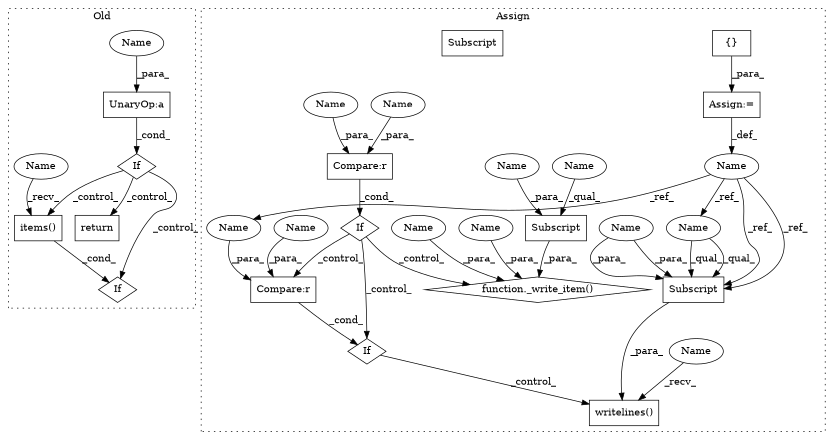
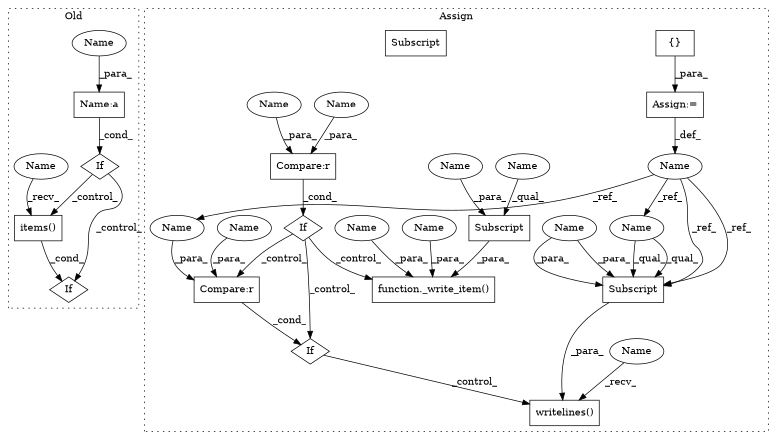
node "UnaryOp:a": label "UnaryOp:a" -> "Name:a"
node "return": removed
node "function._write_item()": shape diamond -> box
